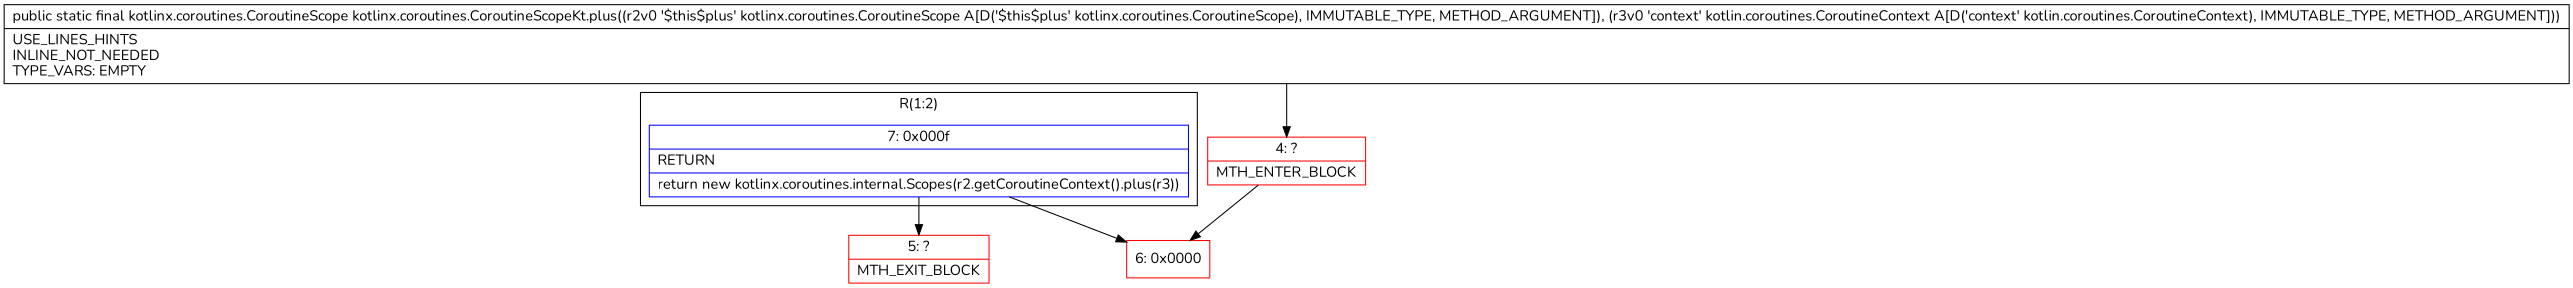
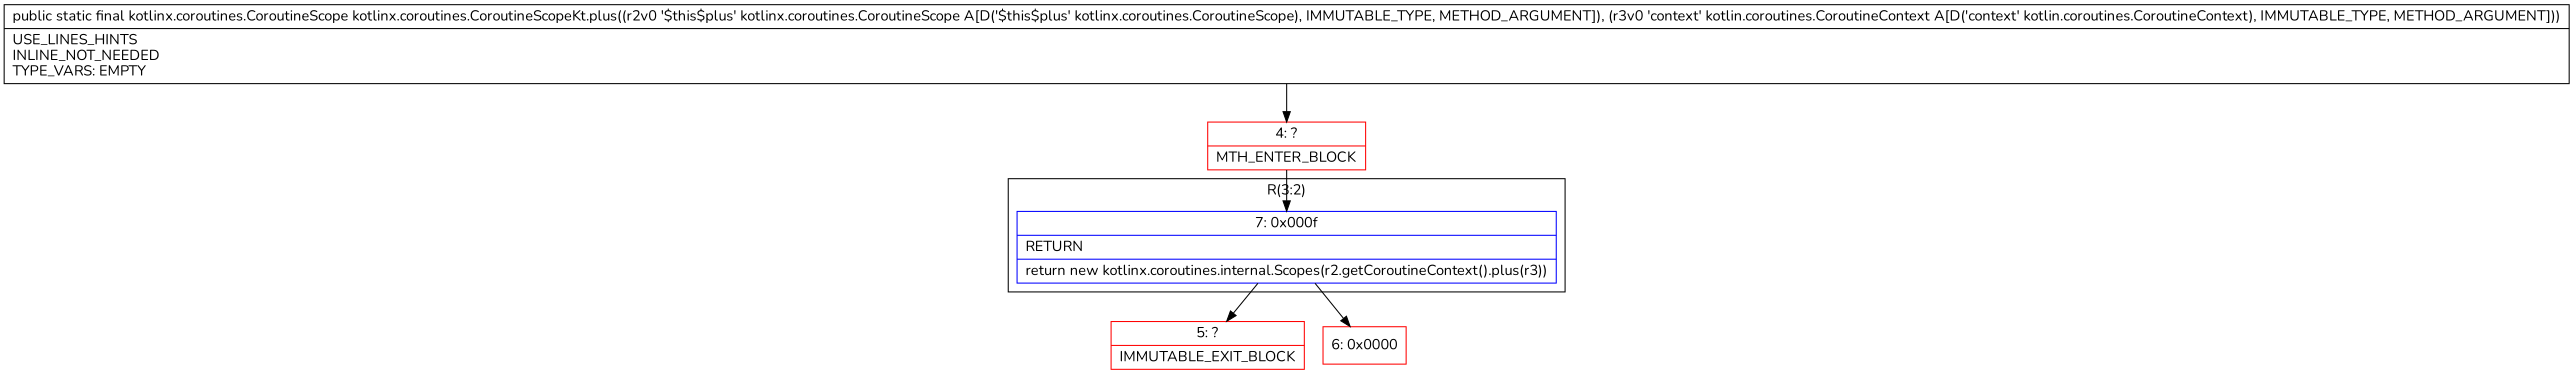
cluster "R(1:2)": label "R(1:2)" -> "R(3:2)"
edge "4: ?" -> "6: 0x0000": now "4: ?" -> "7: 0x000f"
node "5: ?": text "MTH_EXIT_BLOCK" -> "IMMUTABLE_EXIT_BLOCK"
